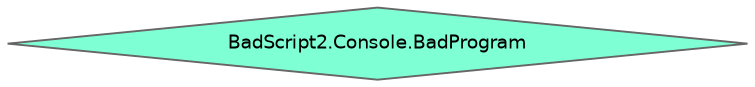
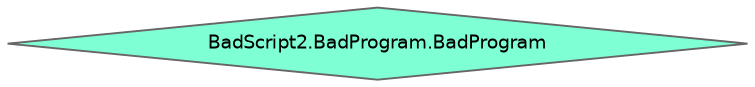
node "BadScript2.Console.BadProgram": label "BadScript2.Console.BadProgram" -> "BadScript2.BadProgram.BadProgram"
